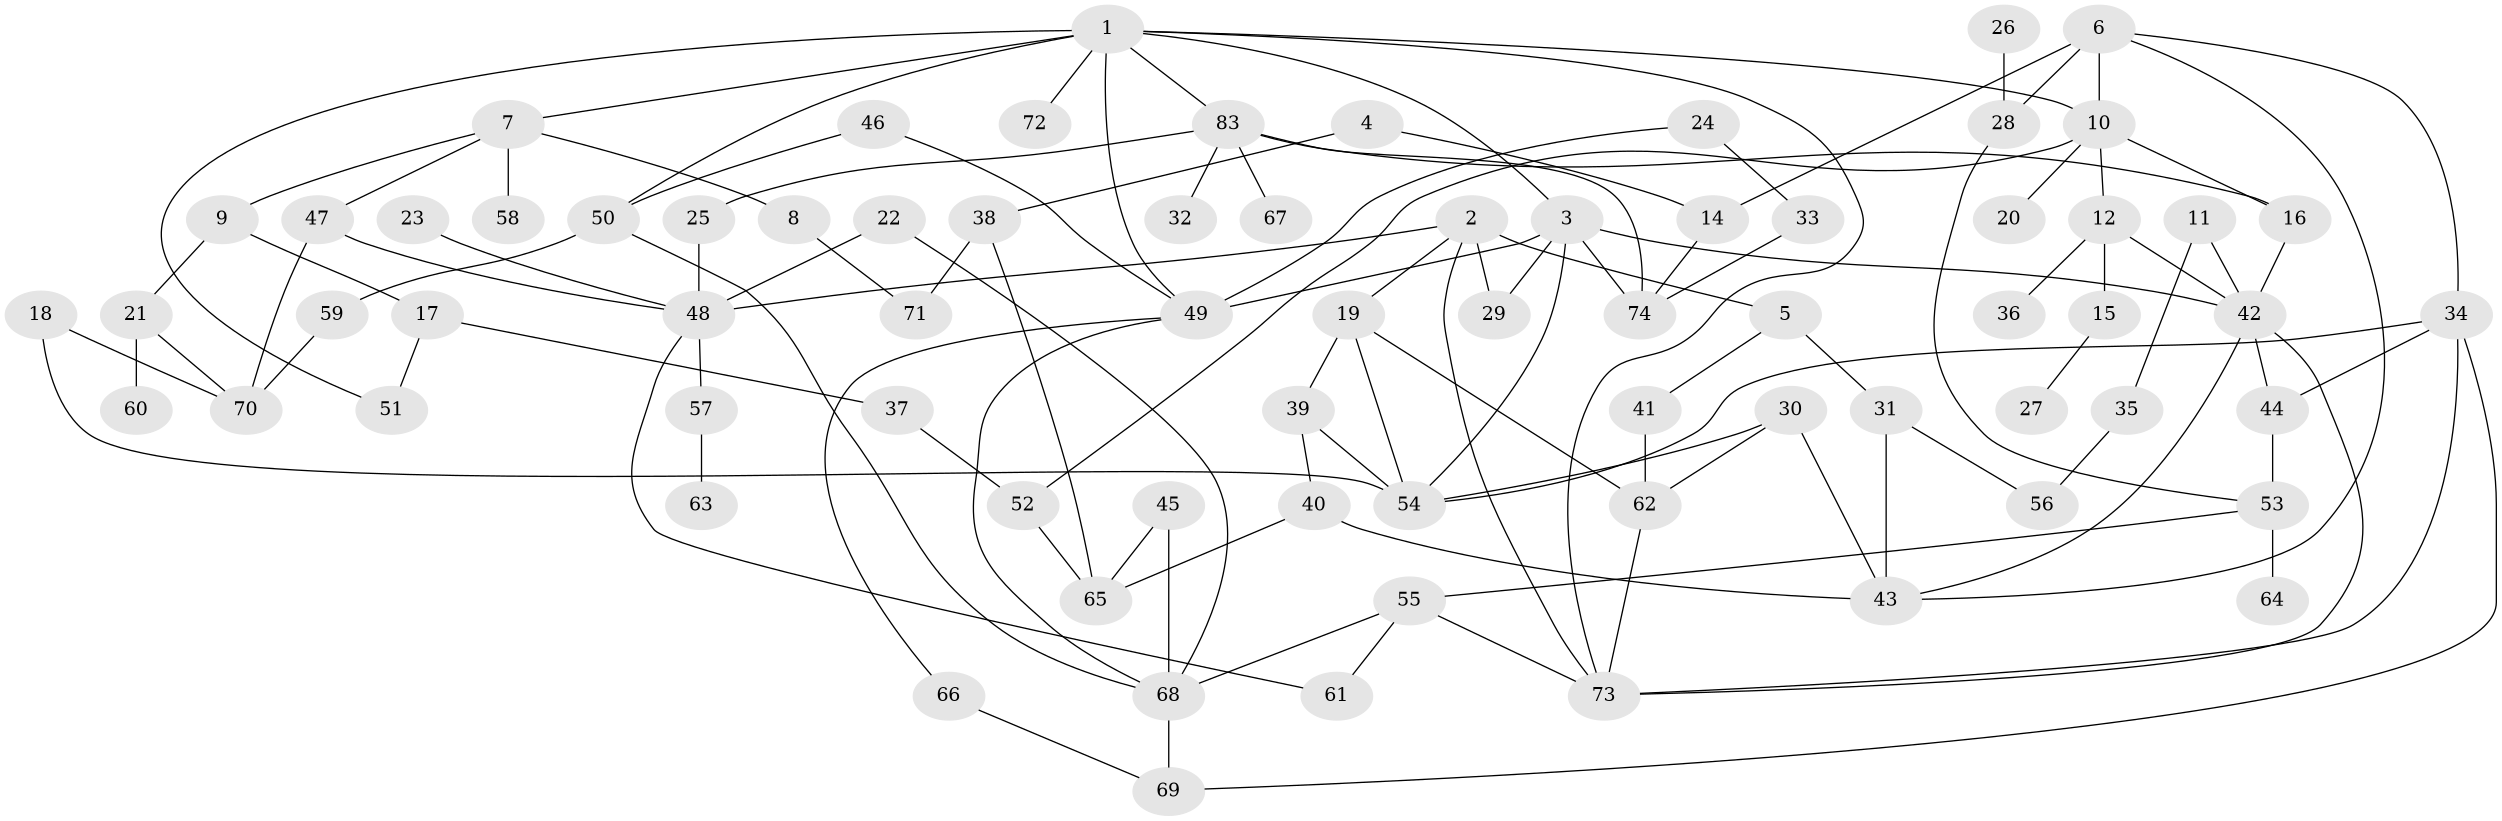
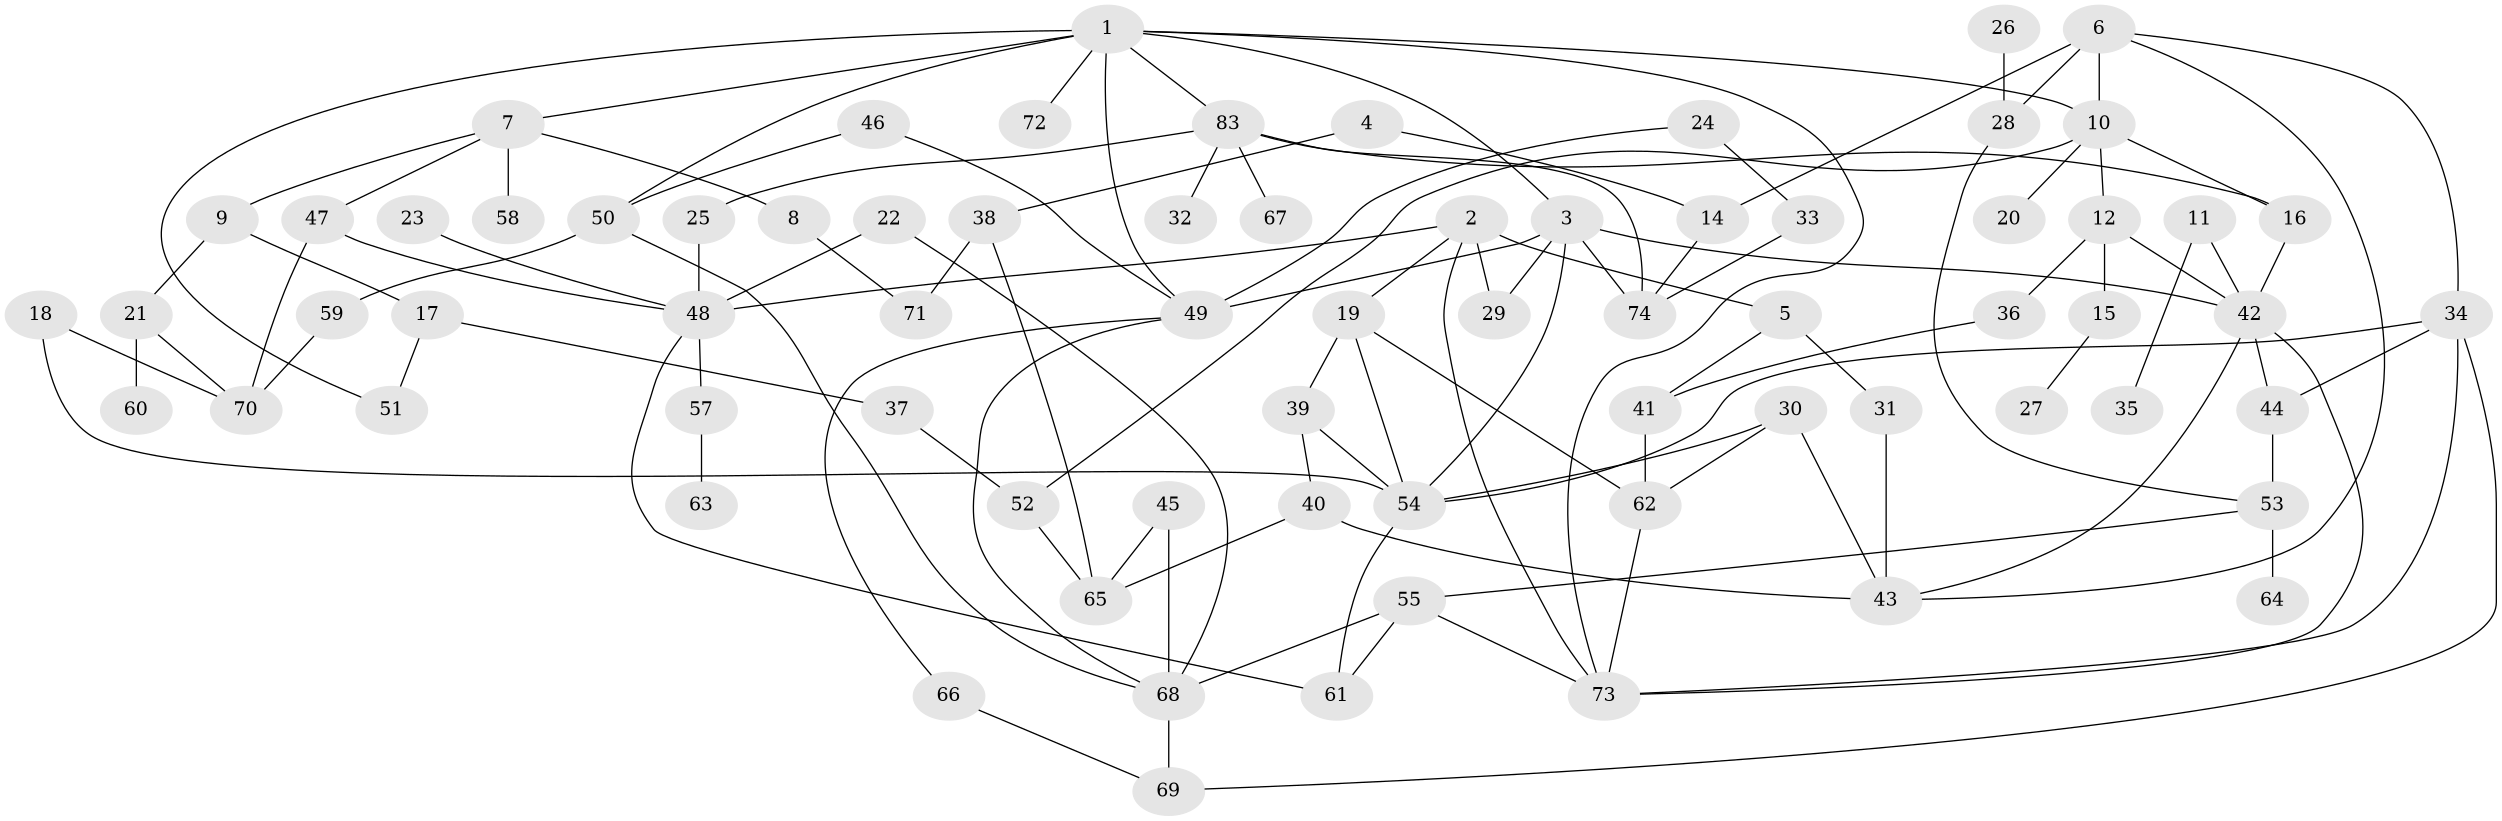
edge "36" -- "41": added
node "56": removed
edge "54" -- "61": added
